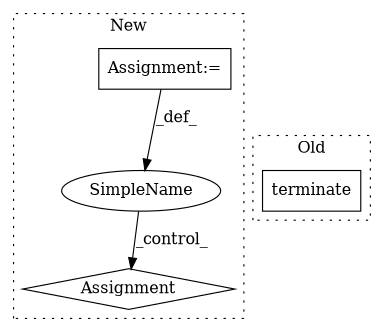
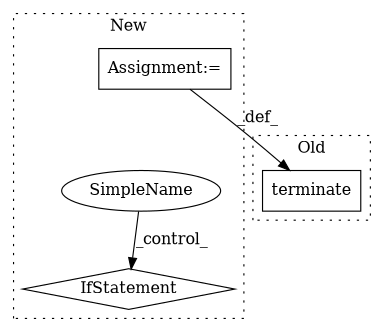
edge "Assignment:=" -> "SimpleName": now "Assignment:=" -> "terminate"
node "Assignment": label "Assignment" -> "IfStatement"
